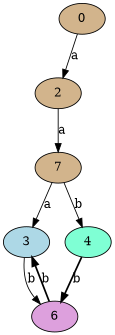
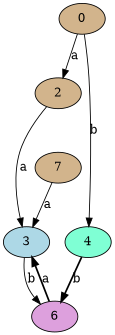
edge "2" -> "7": now "2" -> "3"
edge "7" -> "4": now "0" -> "4"
edge "6" -> "3": label "b" -> "a"
